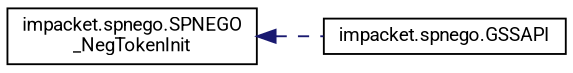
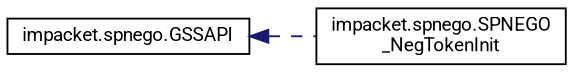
edge "impacket.spnego.GSSAPI" -> "impacket.spnego.SPNEGO _NegTokenInit": reversed
